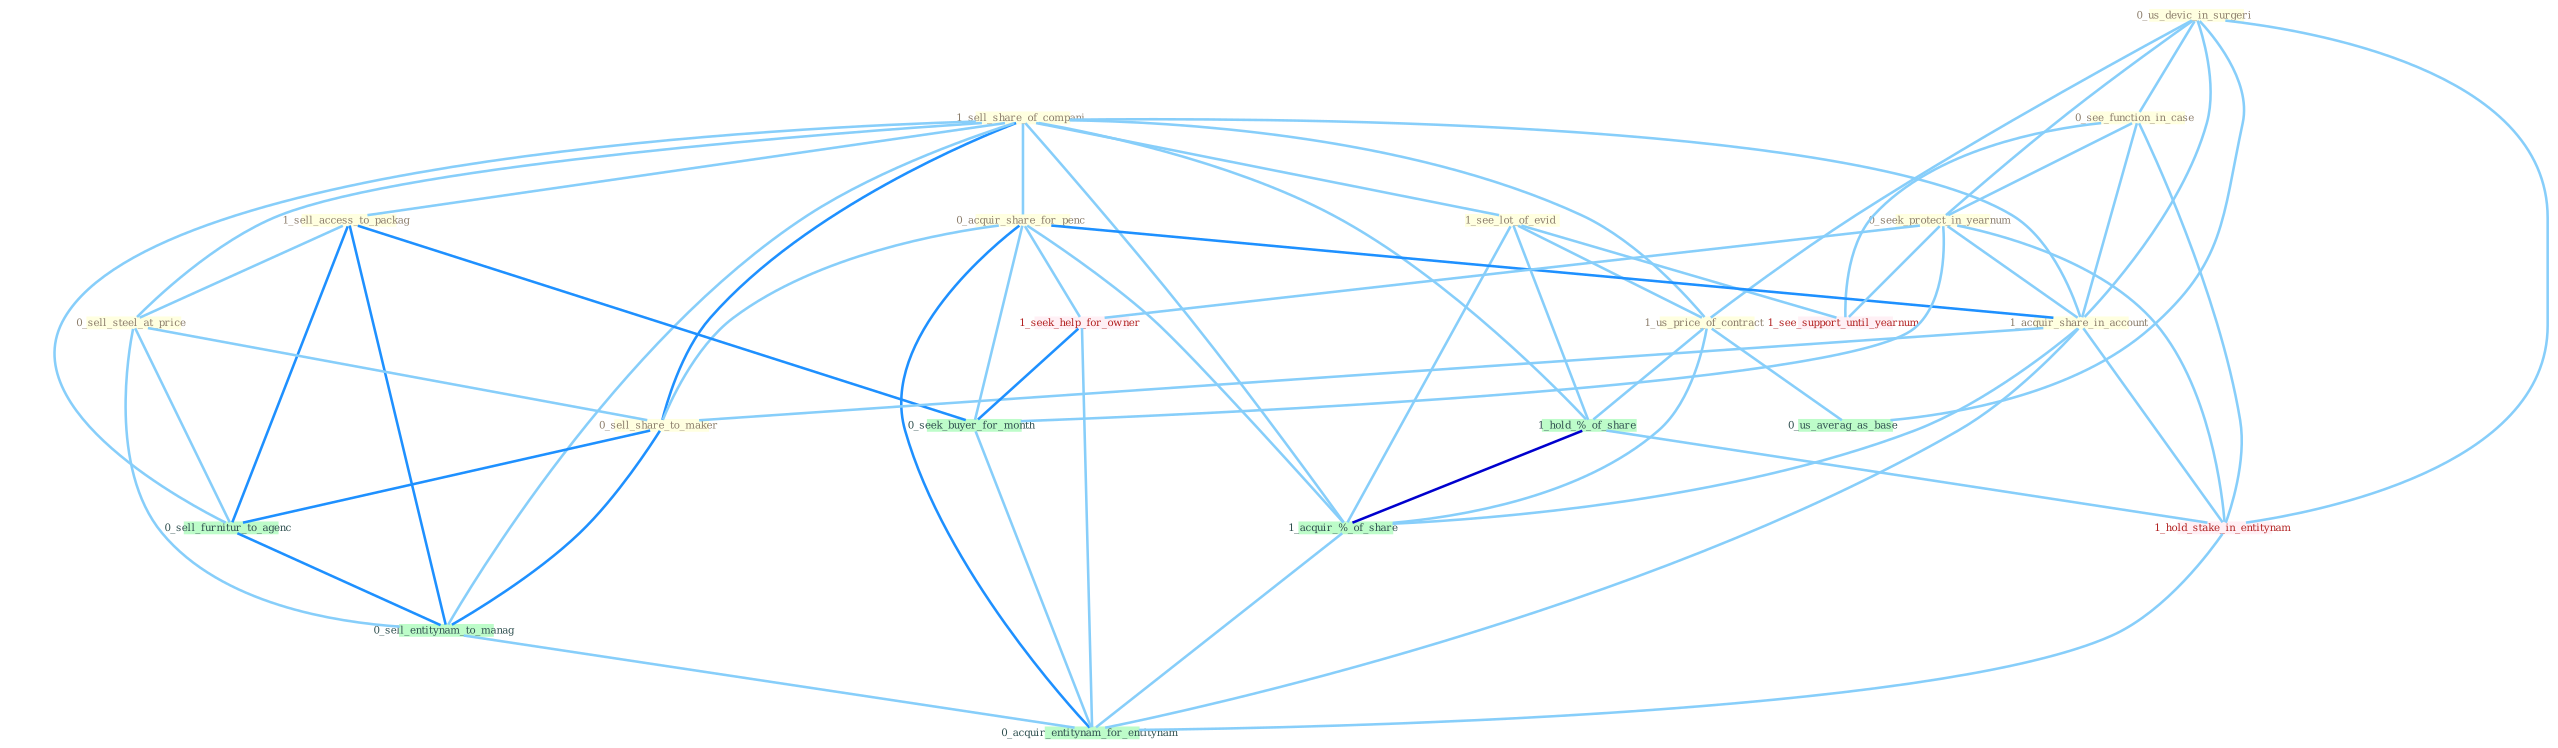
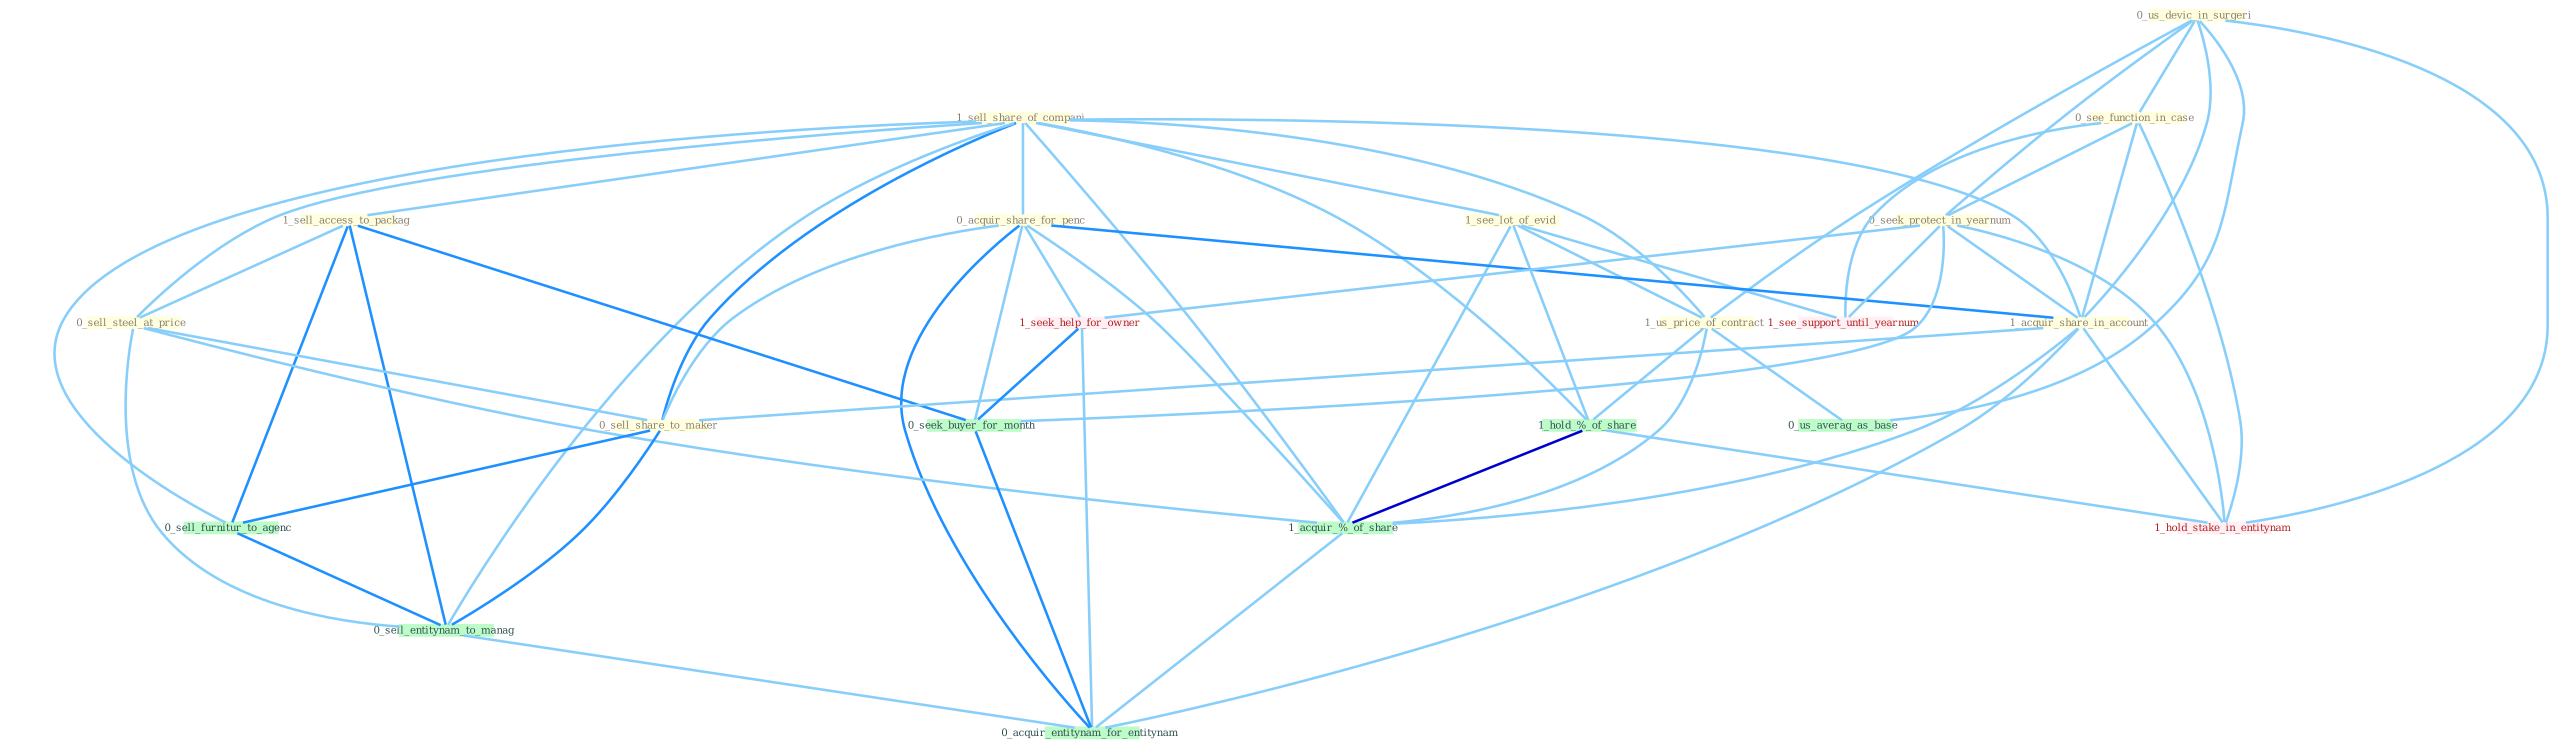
edge "0_sell_steel_at_price" -- "0_sell_furnitur_to_agenc": now "0_sell_steel_at_price" -- "1_acquir_%_of_share"
edge "0_seek_buyer_for_month" -- "0_acquir_entitynam_for_entitynam": color #87cefa -> #1e90ff
edge "1_hold_stake_in_entitynam" -- "0_acquir_entitynam_for_entitynam": removed
